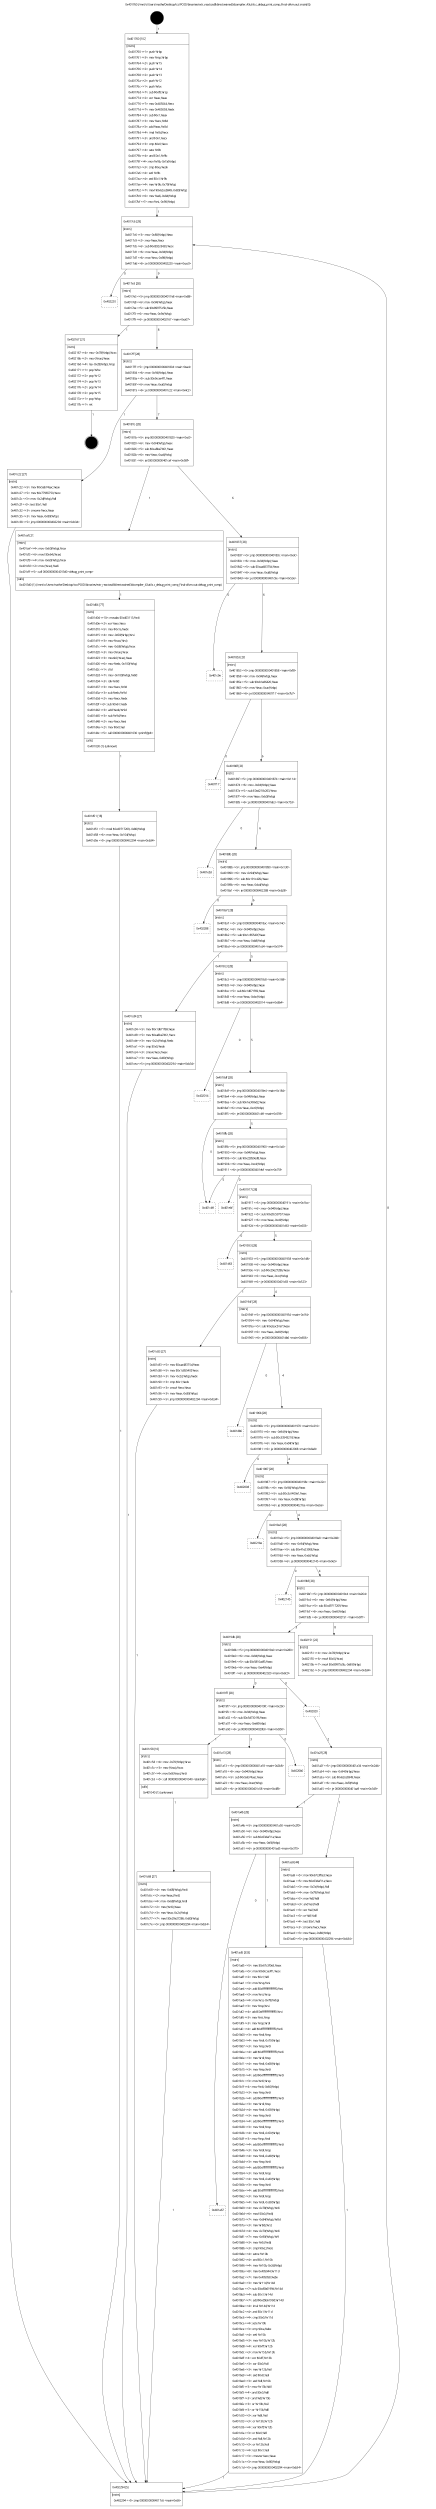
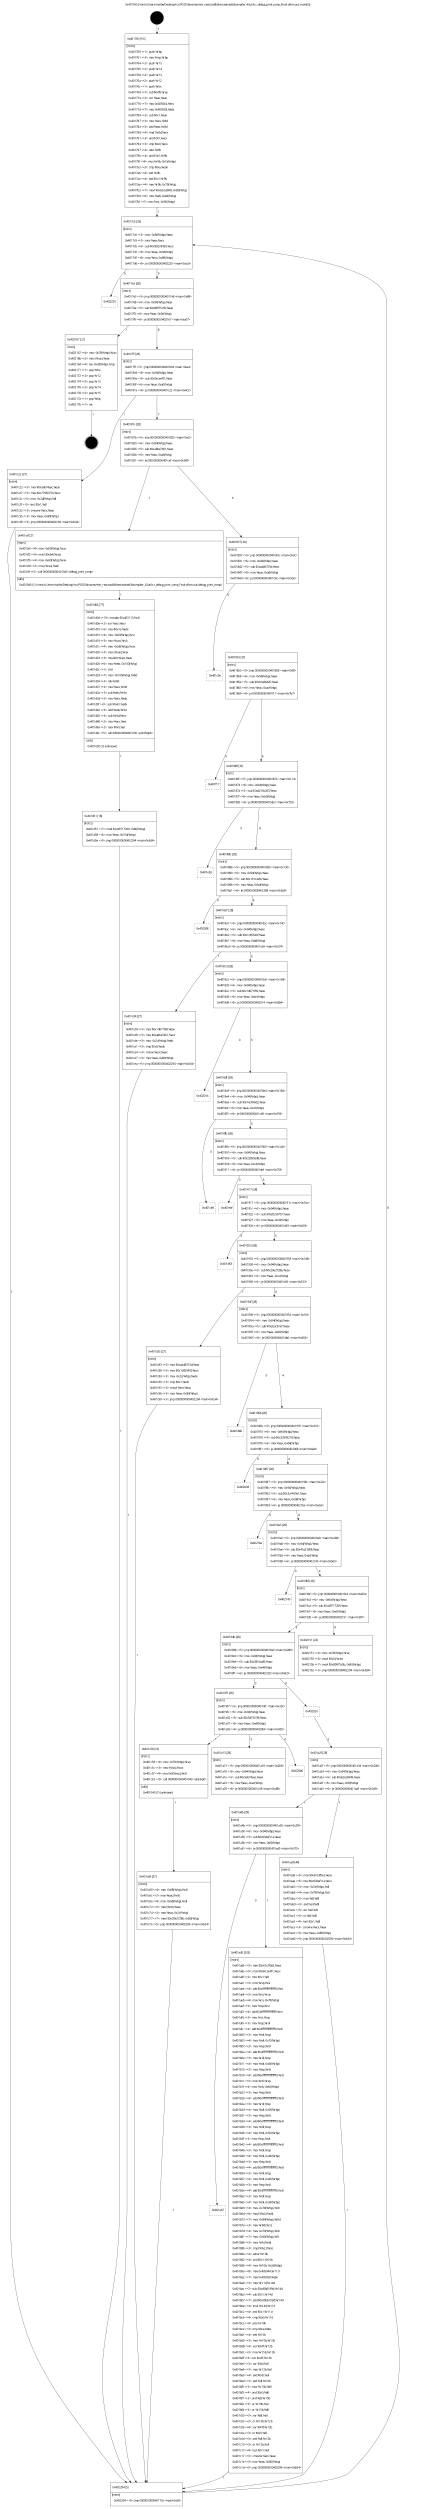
edge "0x401837 [28]" -> "0x401853 [28]": removed, label "6"
edge "0x4018fb [28]" -> "0x401cb9": now "0x4018fb [28]" -> "0x401917 [28]"
